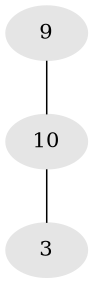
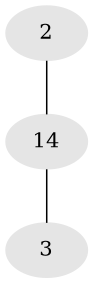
node "9": label "9" -> "2"
node "10": label "10" -> "14"
